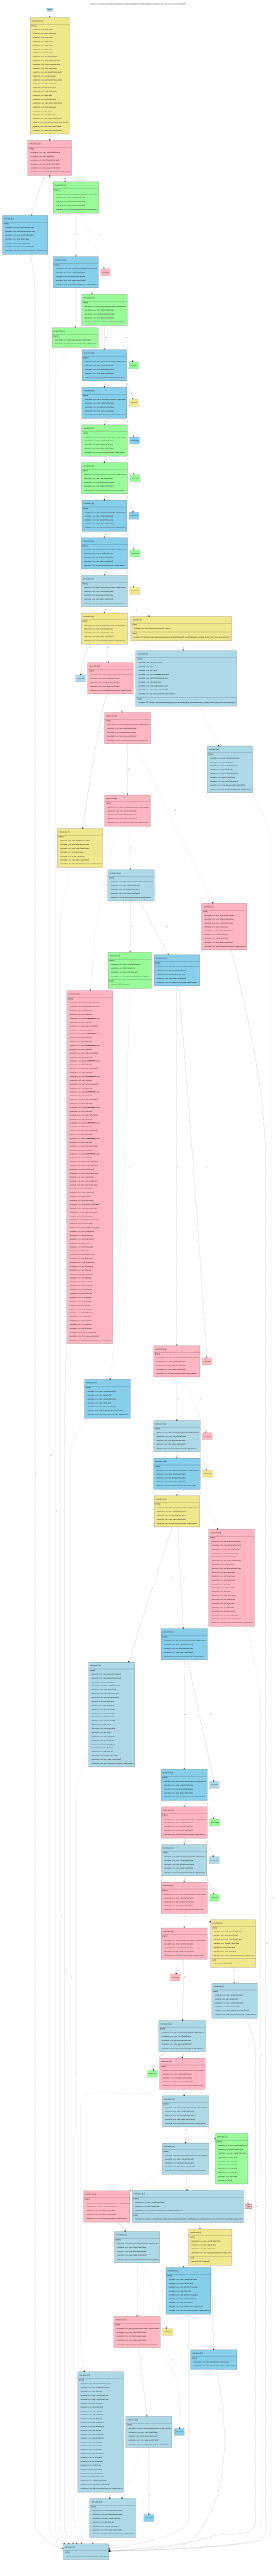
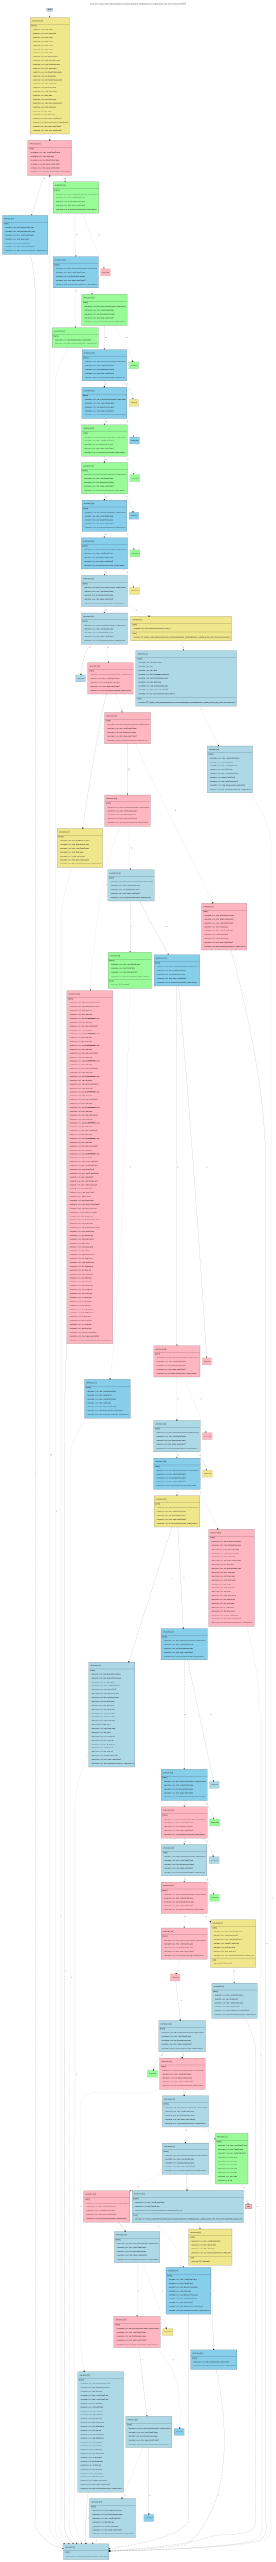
node "0x401940 [28]": fillcolor khaki -> lightblue
edge "0x401ae4 [28]" -> "0x401b00 [28]": now "0x4023fa" -> "0x401b00 [28]"
edge "0x401bea [97]" -> "0x401d98 [27]": now "0x401bea [97]" -> "0x40241c [5]"
